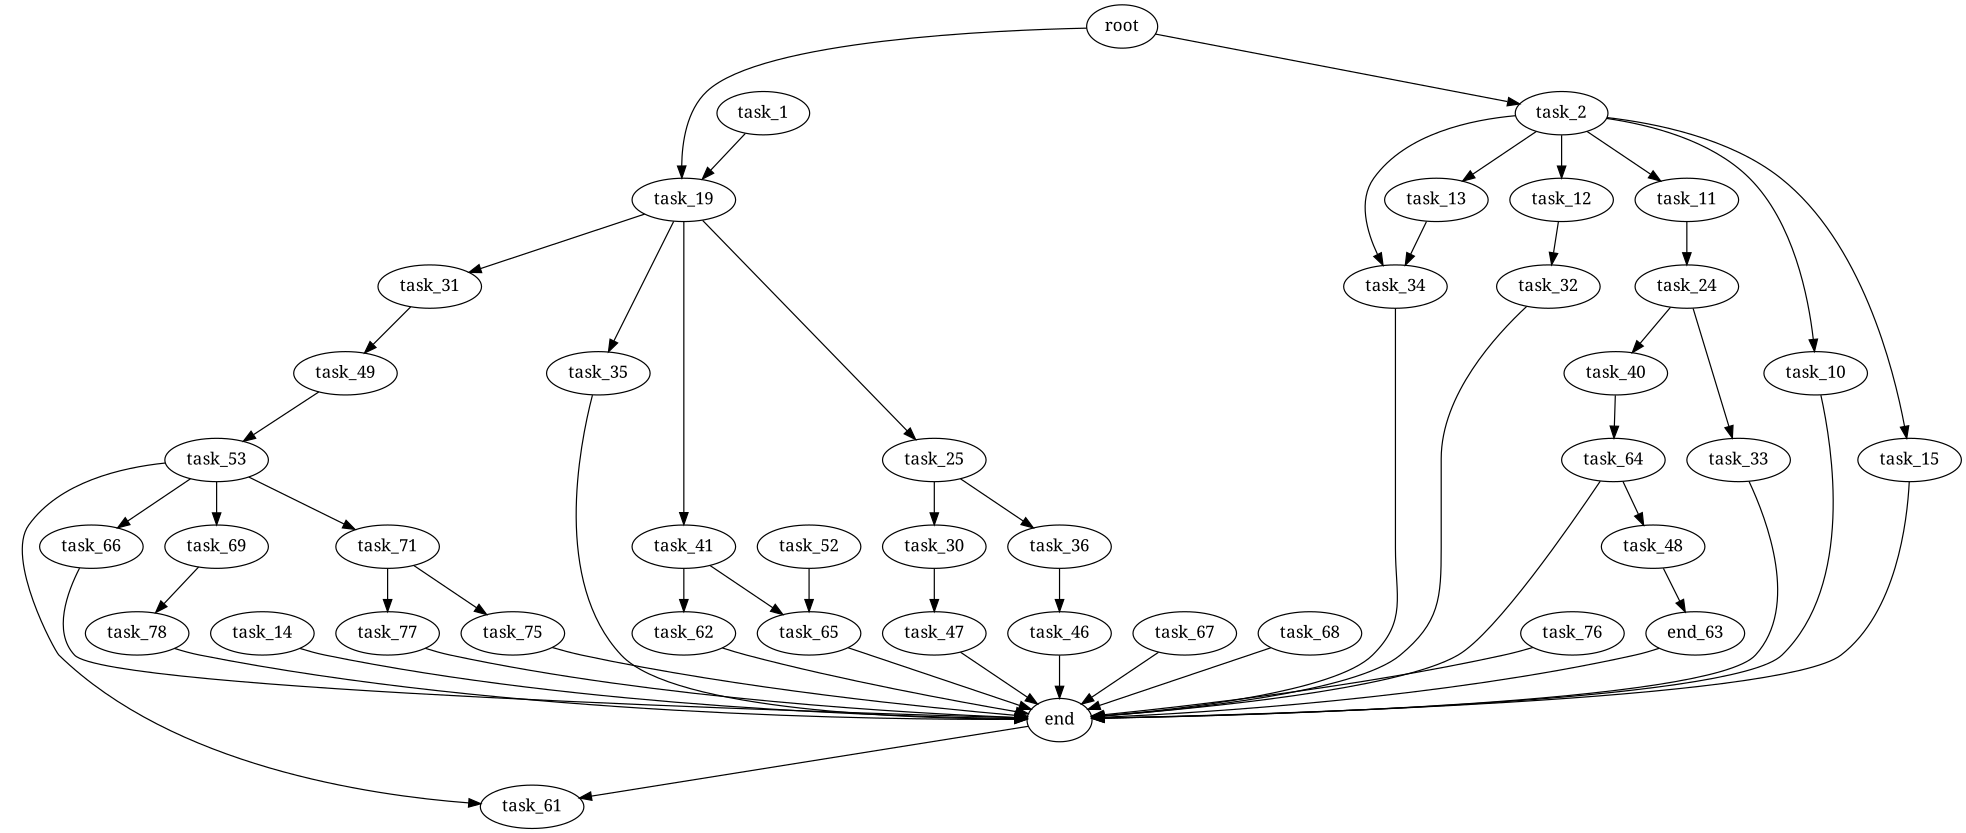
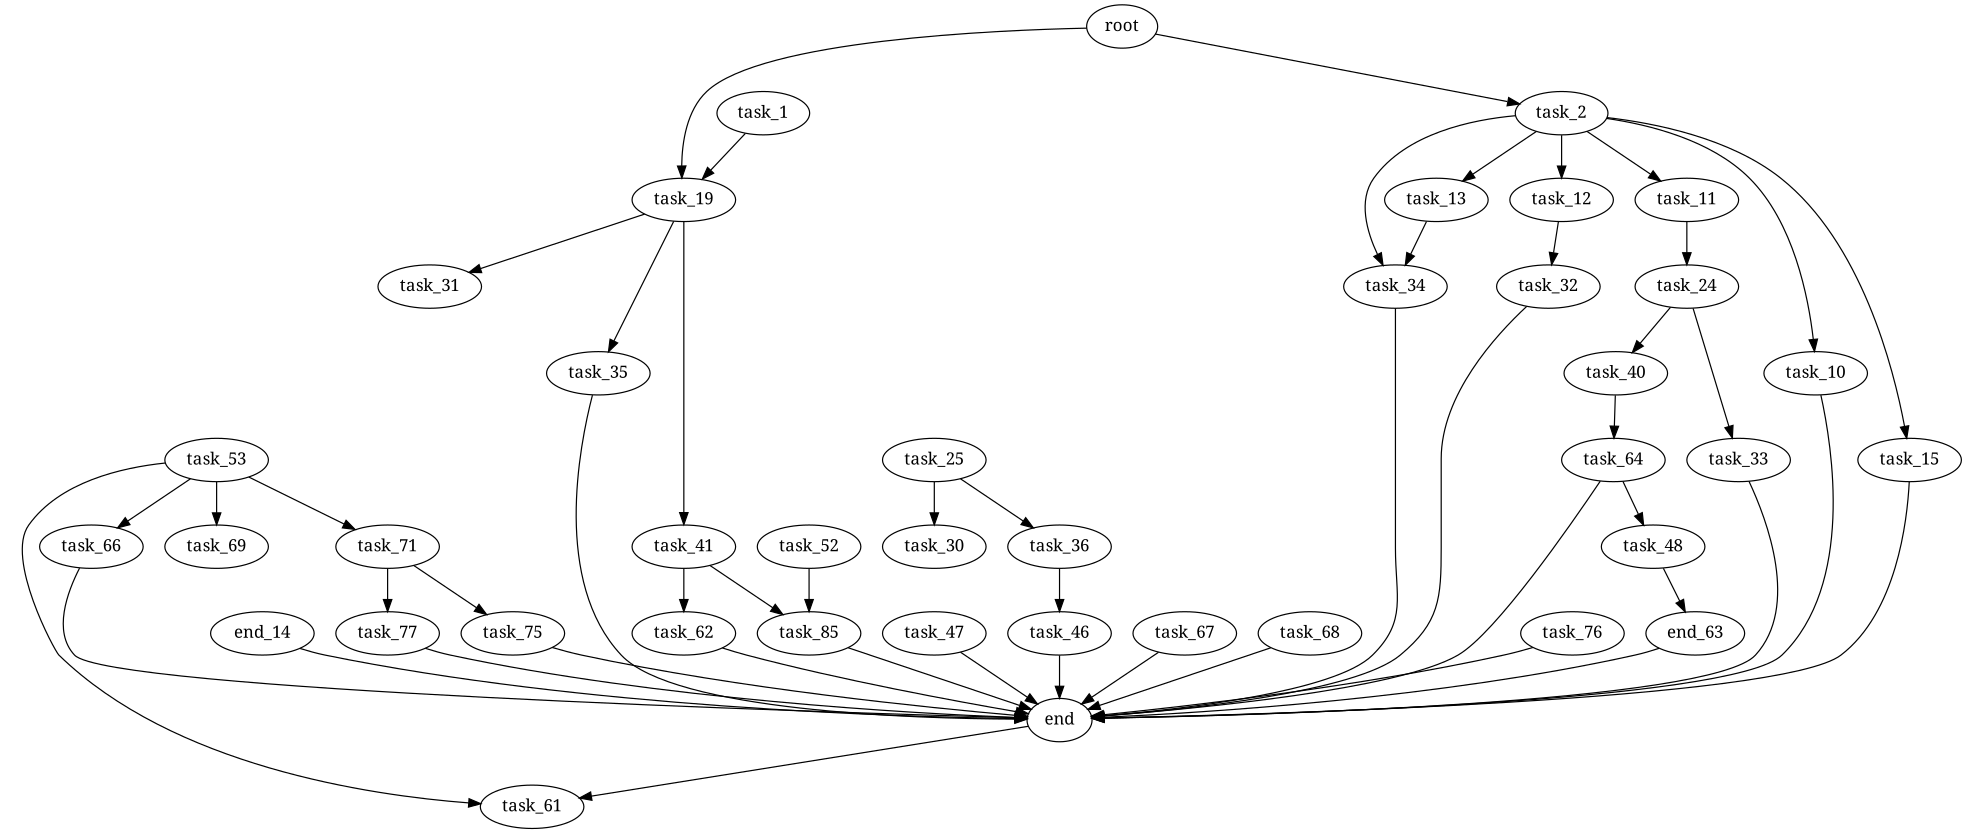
edge "task_19" -> "task_25": removed
node "task_49": removed
edge "task_30" -> "task_47": removed
node "task_78": removed
node "task_14": label "task_14" -> "end_14"
node "task_65": label "task_65" -> "task_85"
